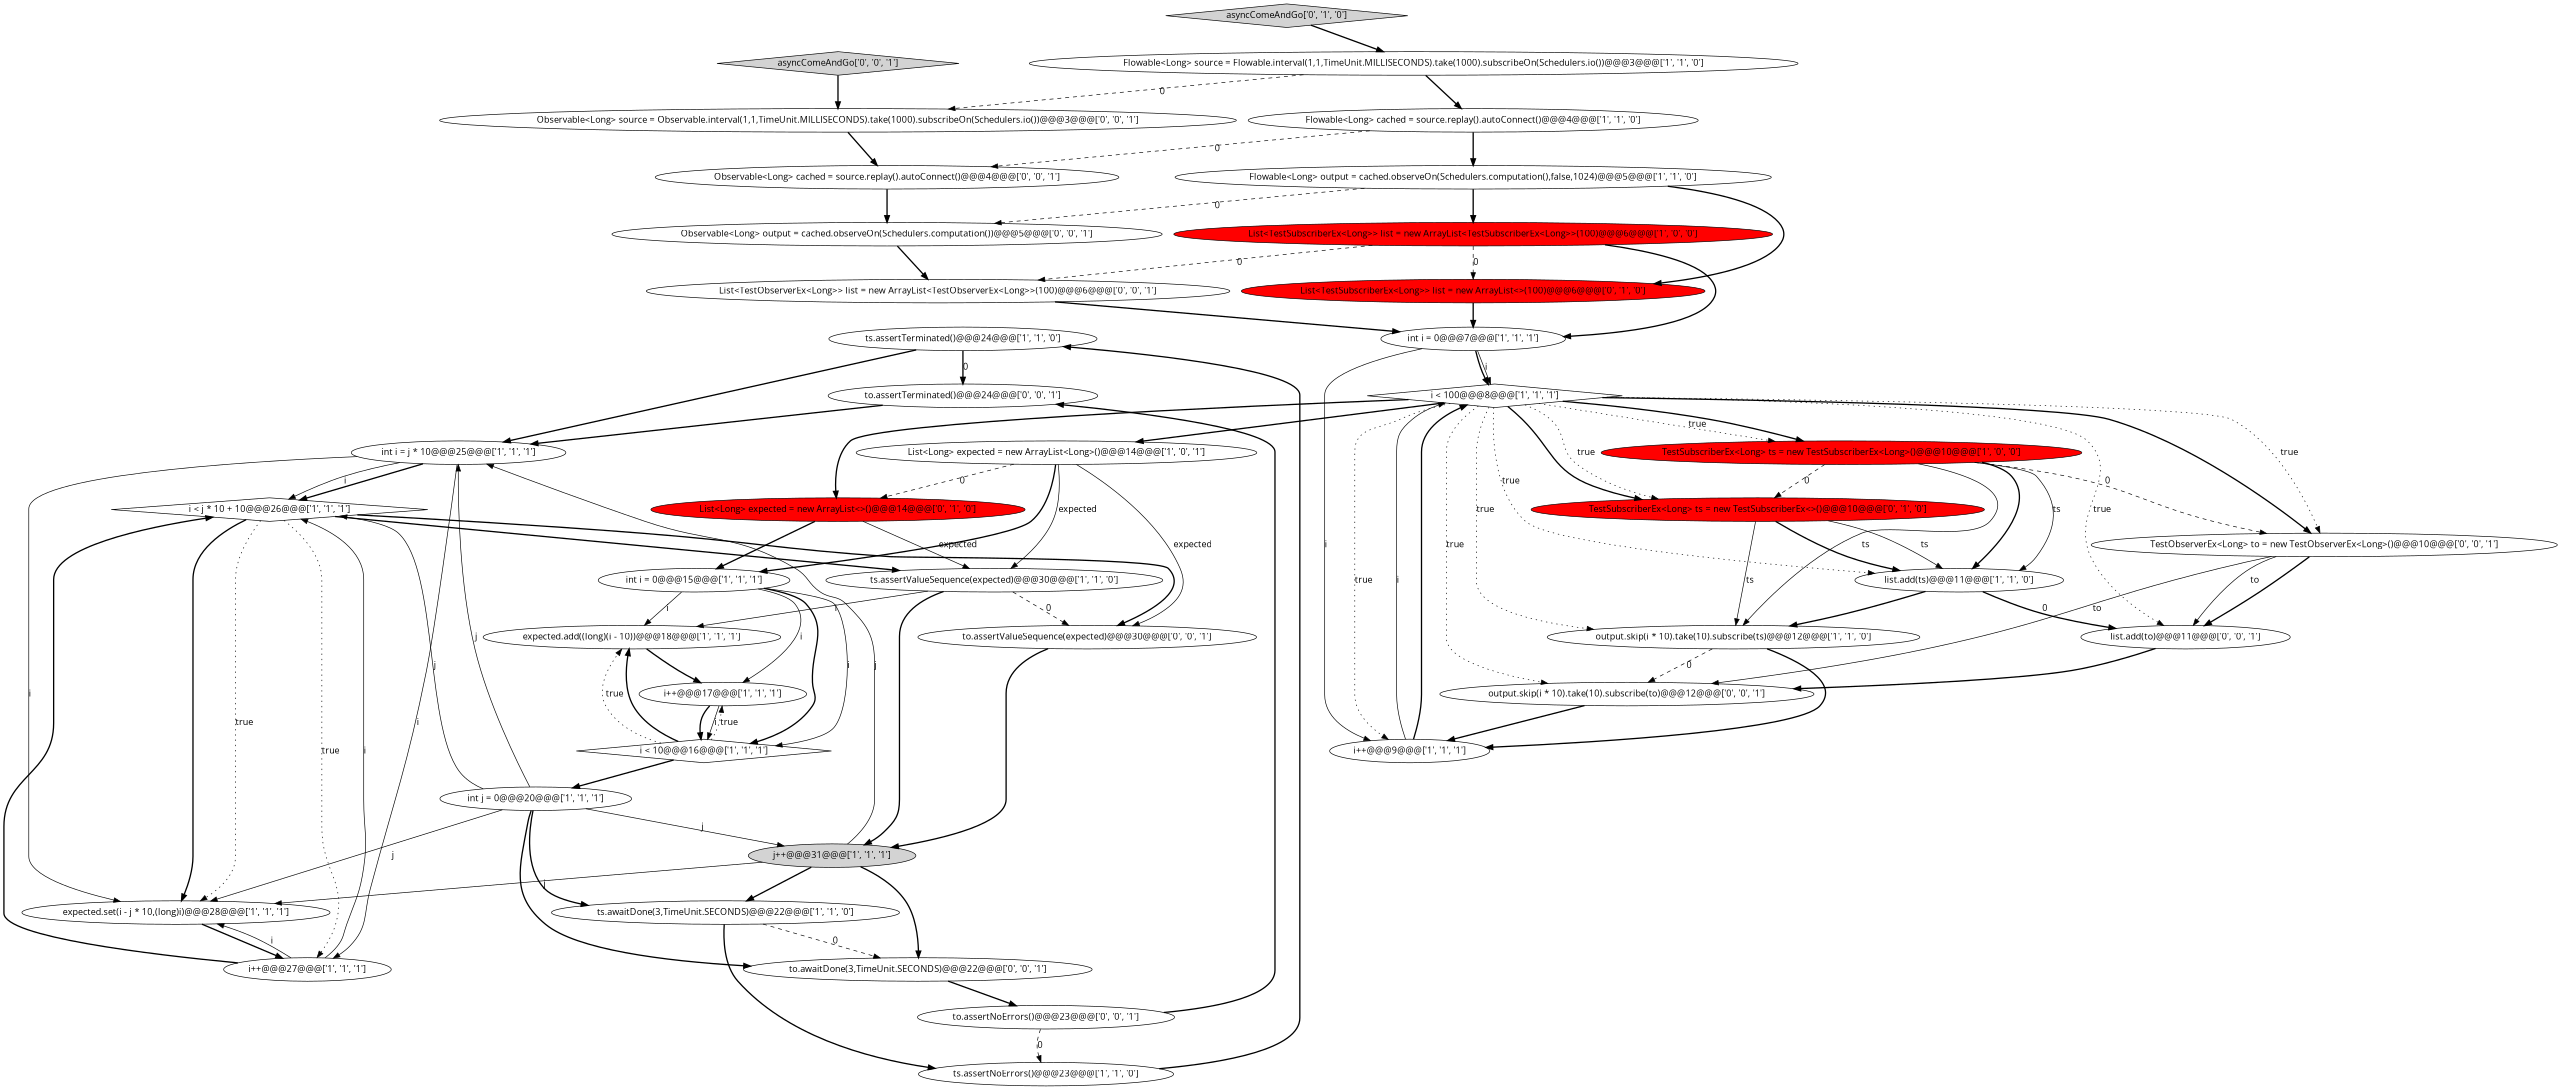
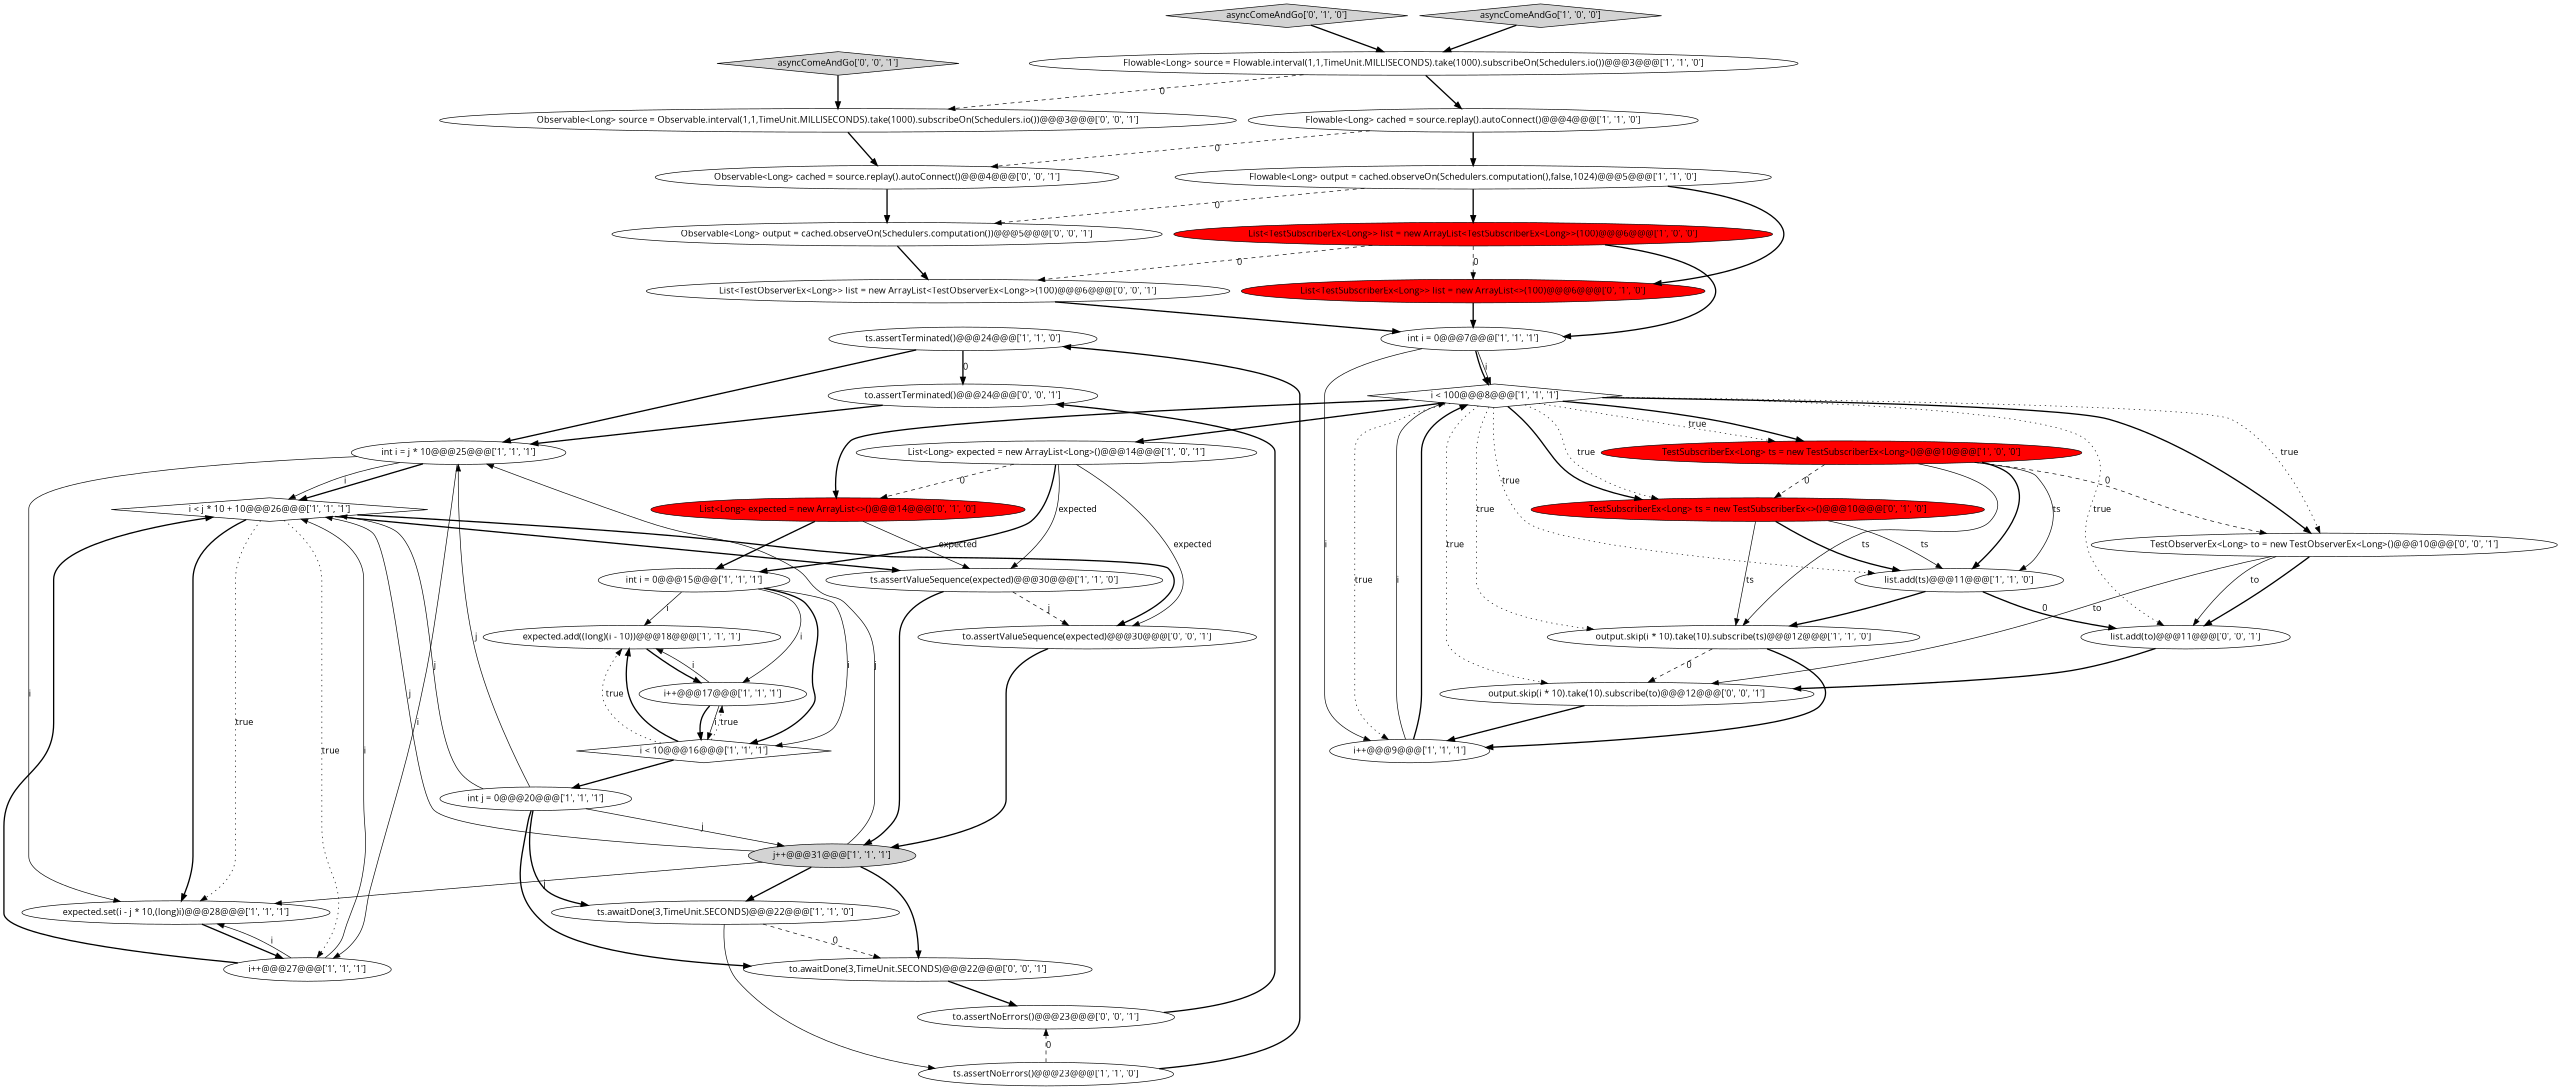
node "asyncComeAndGo['1', '0', '0']": added
edge "ts.assertValueSequence(expected)@@@30@@@['1', '1', '0']" -> "expected.add((long)(i - 10))@@@18@@@['1', '1', '1']": now "i++@@@17@@@['1', '1', '1']" -> "expected.add((long)(i - 10))@@@18@@@['1', '1', '1']"
edge "ts.assertValueSequence(expected)@@@30@@@['1', '1', '0']" -> "to.assertValueSequence(expected)@@@30@@@['0', '0', '1']": label "0" -> "j"
edge "j++@@@31@@@['1', '1', '1']" -> "i < j * 10 + 10@@@26@@@['1', '1', '1']": added, label "j"
edge "int j = 0@@@20@@@['1', '1', '1']" -> "expected.set(i - j * 10,(long)i)@@@28@@@['1', '1', '1']": removed, label "j"
edge "ts.awaitDone(3,TimeUnit.SECONDS)@@@22@@@['1', '1', '0']" -> "ts.assertNoErrors()@@@23@@@['1', '1', '0']": style bold -> solid
edge "to.assertNoErrors()@@@23@@@['0', '0', '1']" -> "ts.assertNoErrors()@@@23@@@['1', '1', '0']": reversed
